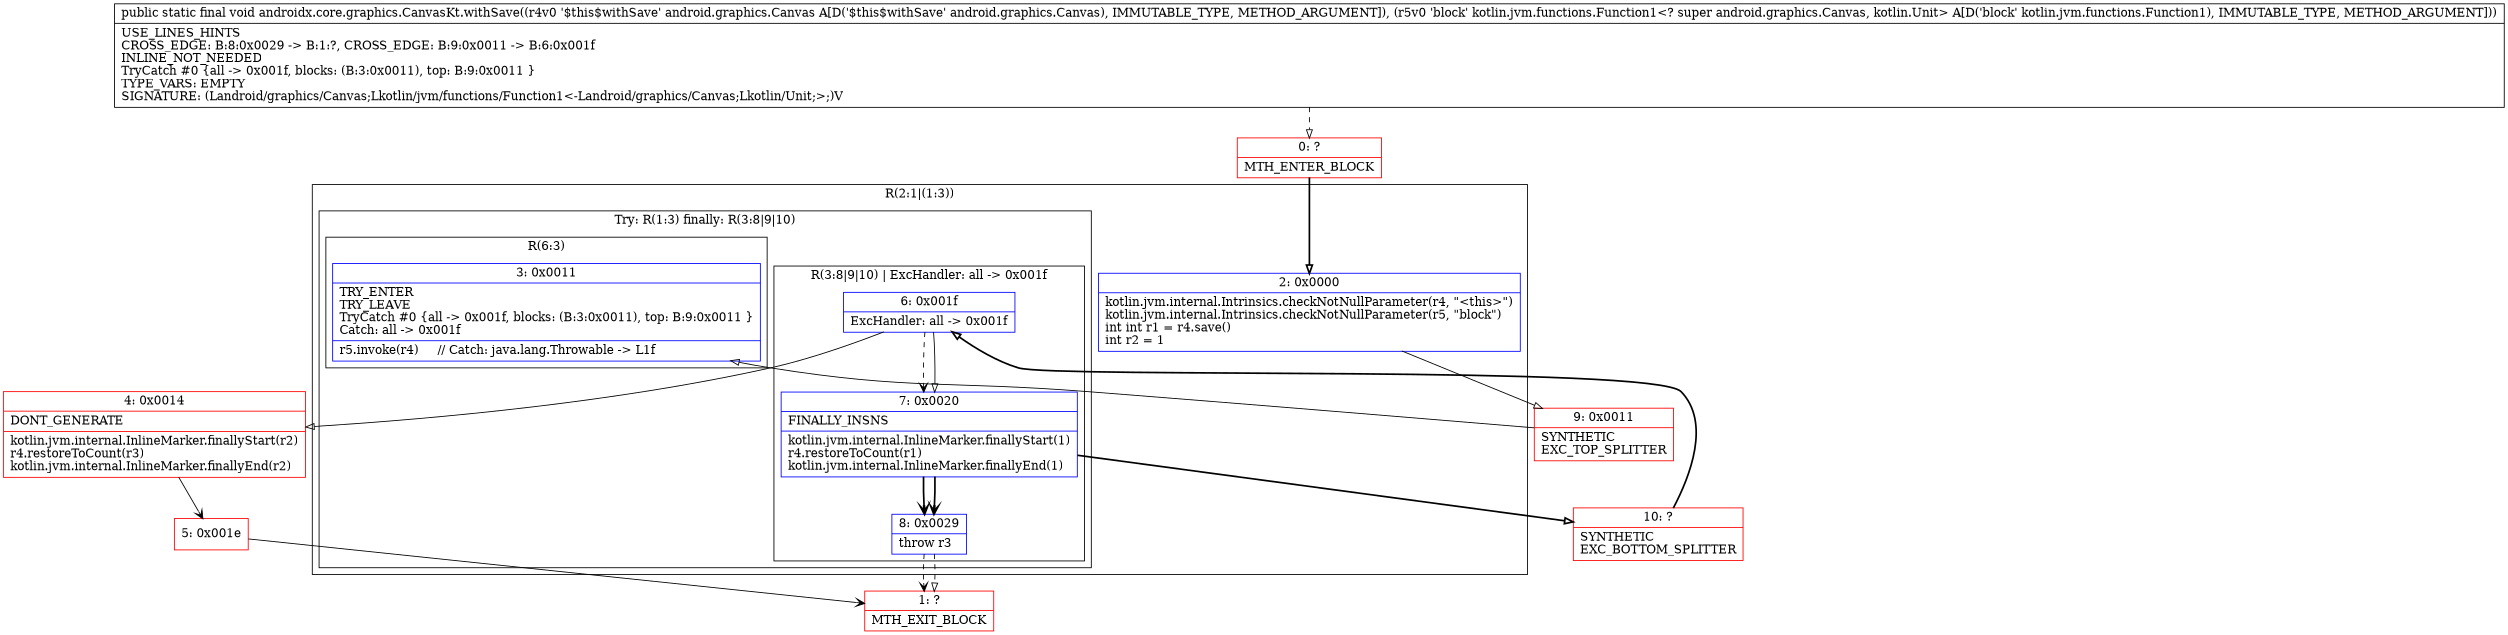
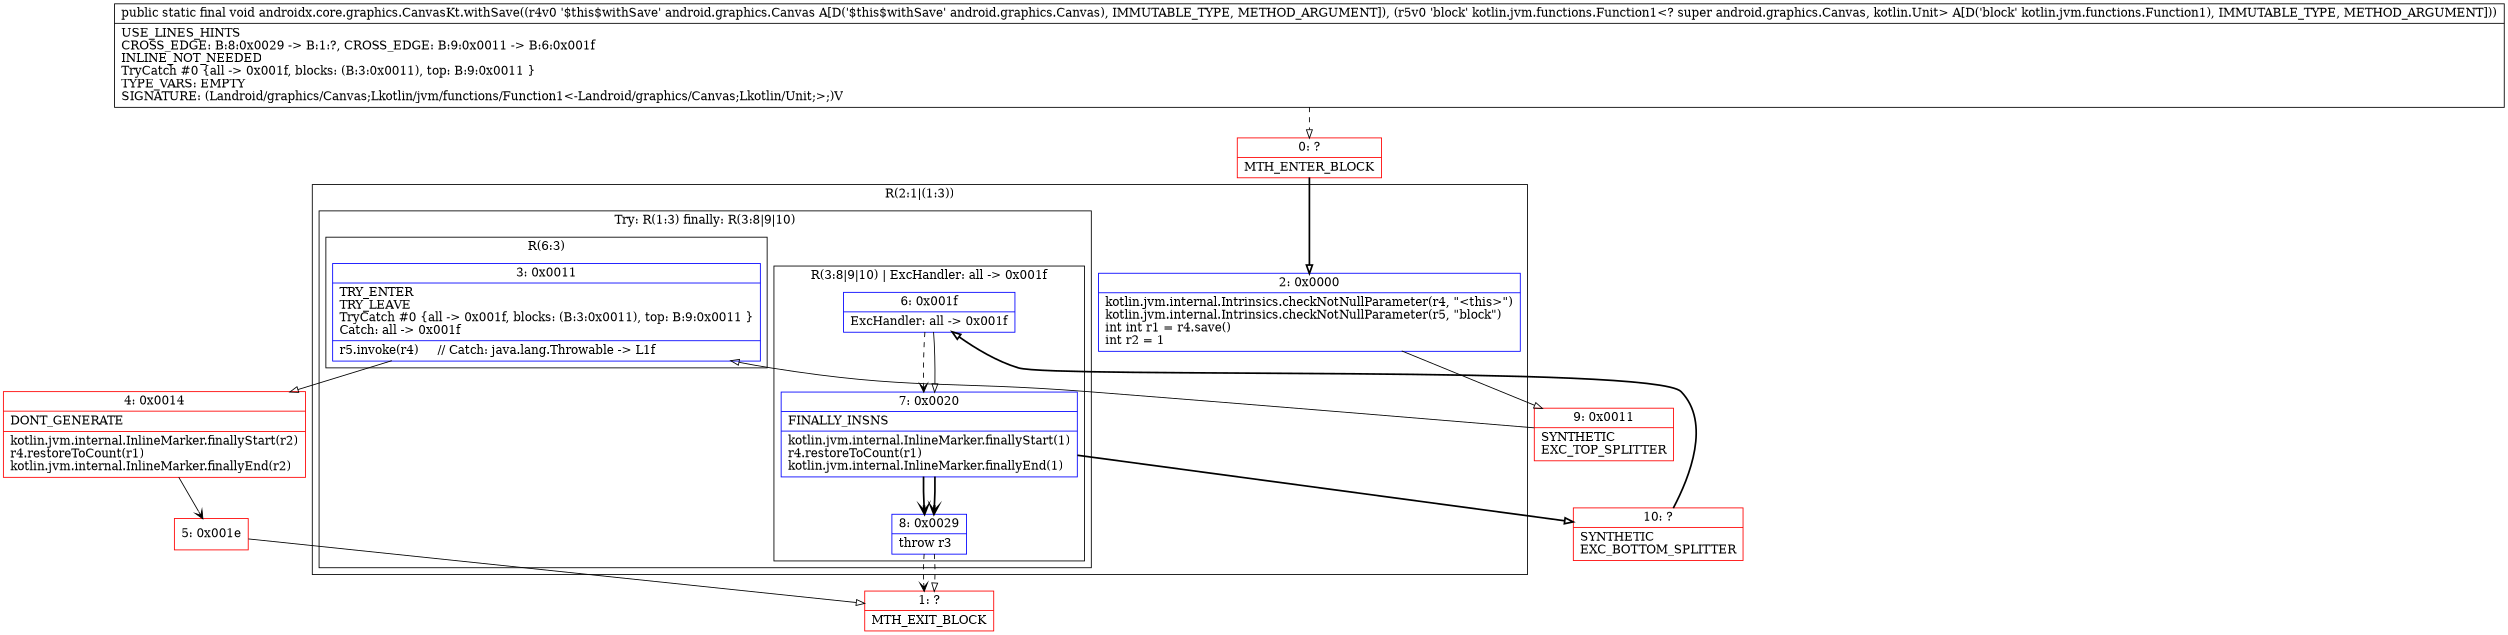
edge "6: 0x001f" -> "4: 0x0014": now "3: 0x0011" -> "4: 0x0014"
node "4: 0x0014": text "r4.restoreToCount(r3)" -> "r4.restoreToCount(r1)"
edge "5: 0x001e" -> "1: ?": arrowhead vee -> onormal
